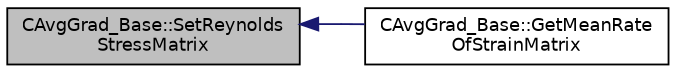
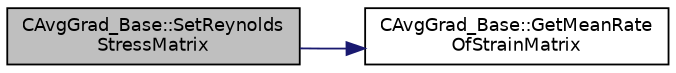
edge "CAvgGrad_Base::GetMeanRate OfStrainMatrix" -> "CAvgGrad_Base::SetReynolds StressMatrix": reversed
